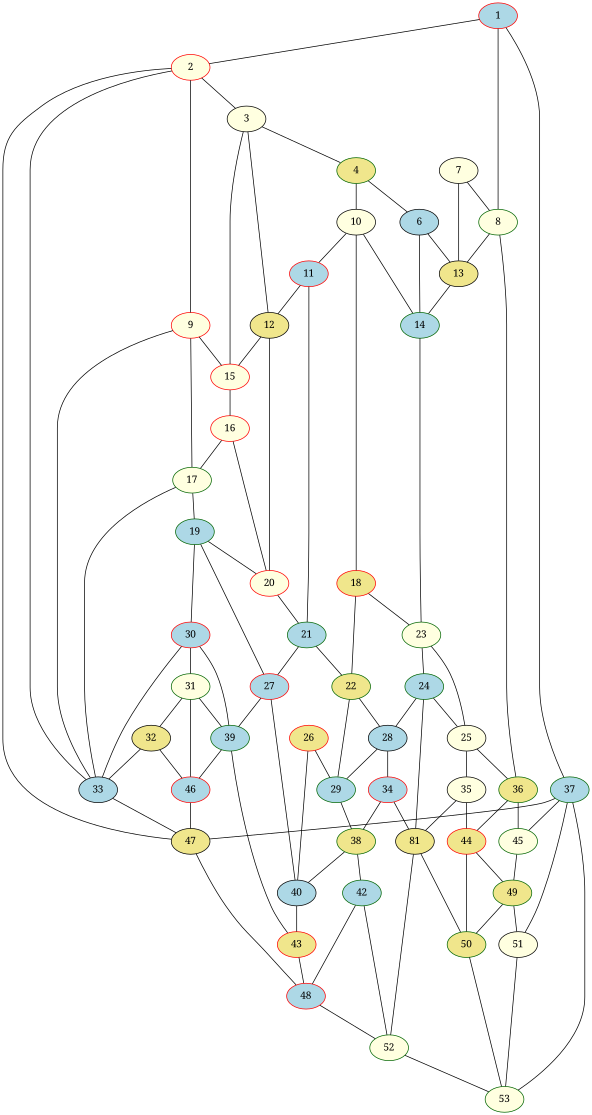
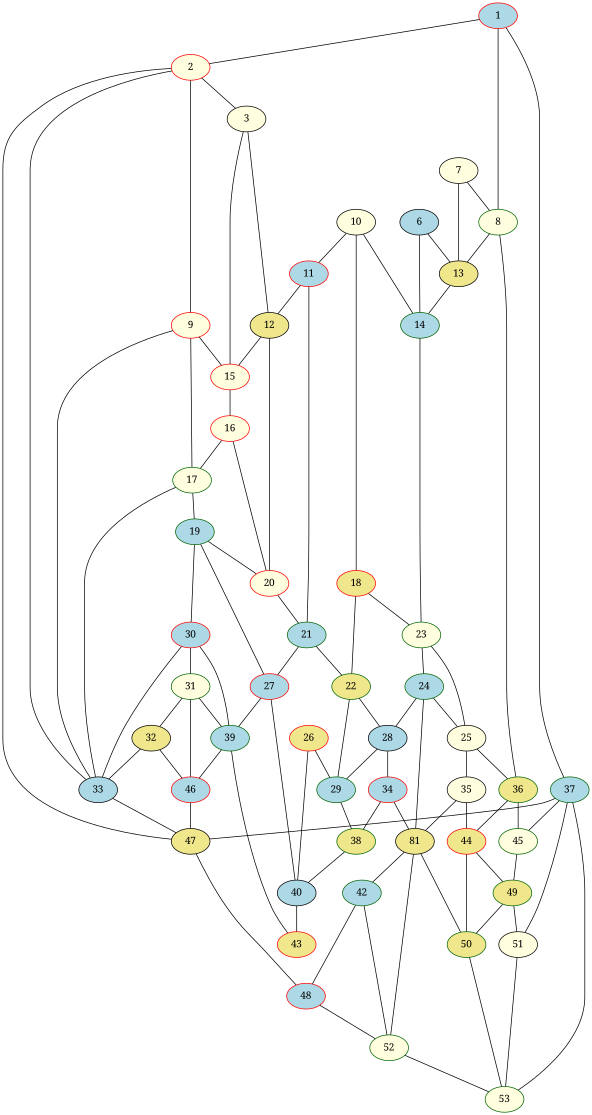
node "4": removed
edge "38" -- "42": now "81" -- "42"
edge "43" -- "48": removed
